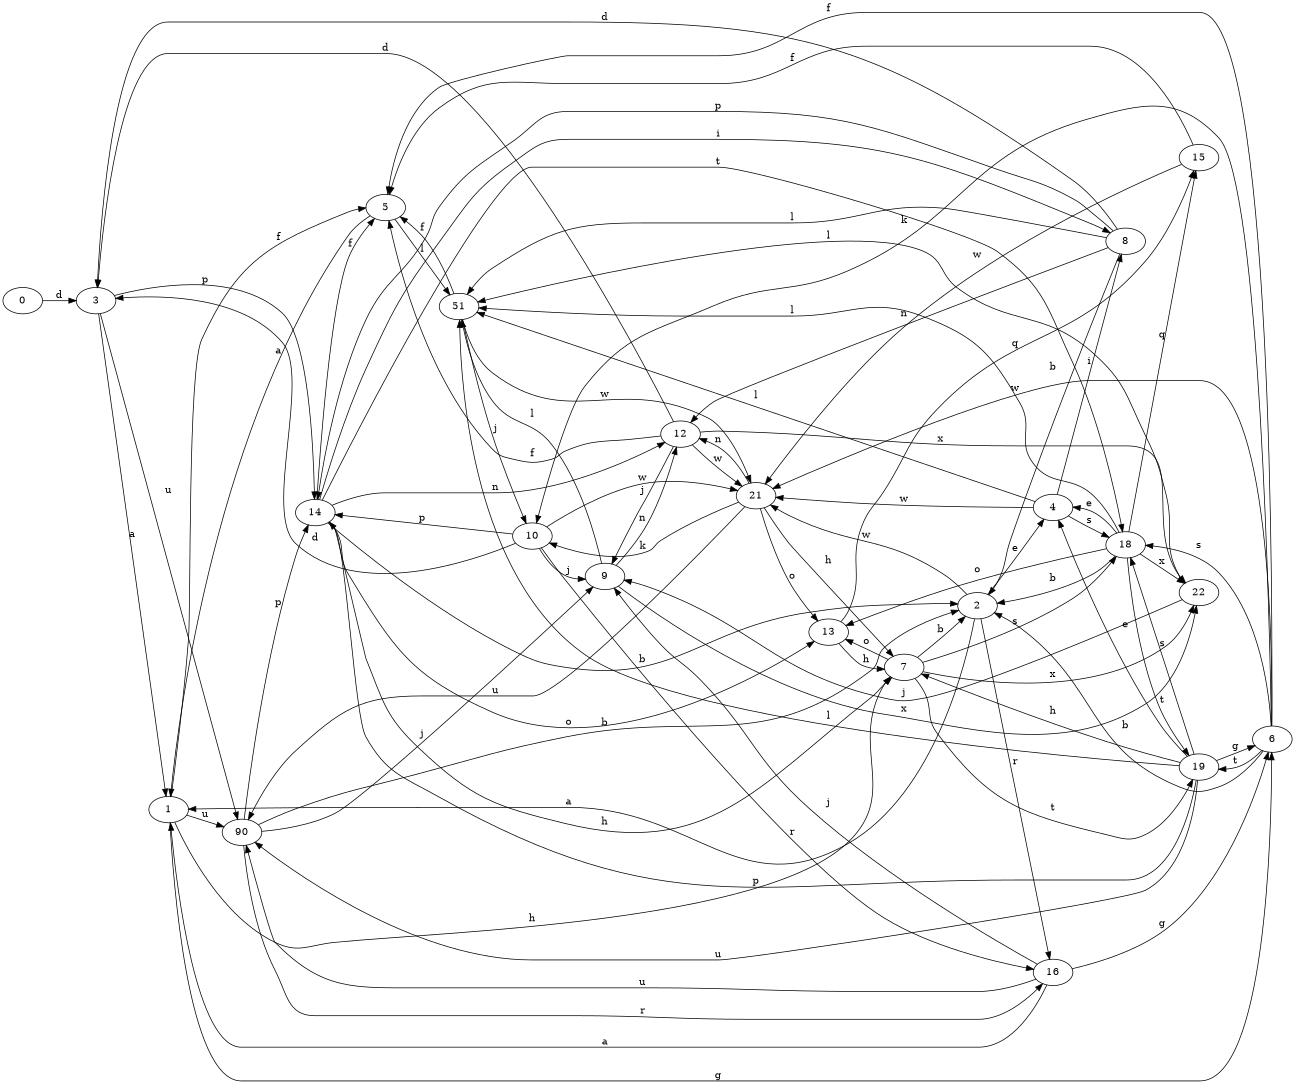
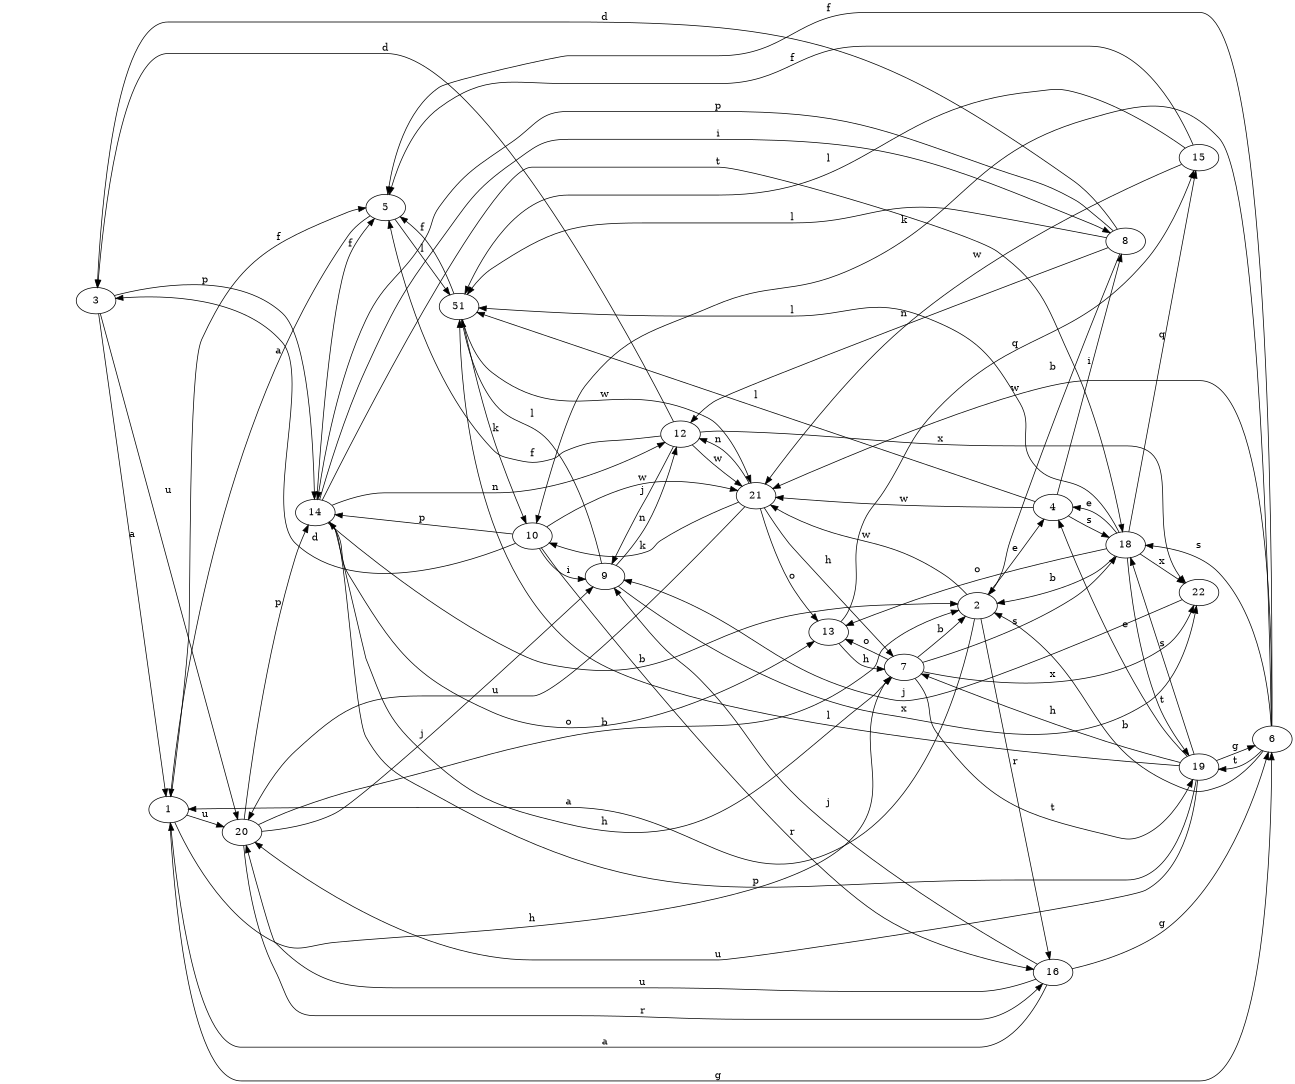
edge "22" -> "51": now "15" -> "51"
node "0": removed
edge "51" -> "10": label "j" -> "k"
edge "10" -> "9": label "j" -> "i"
node "90": label "90" -> "20"
